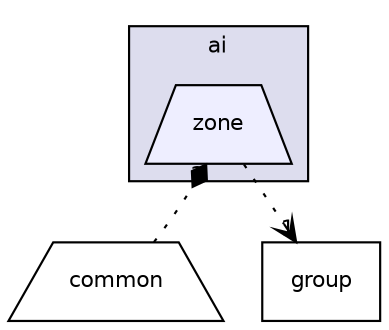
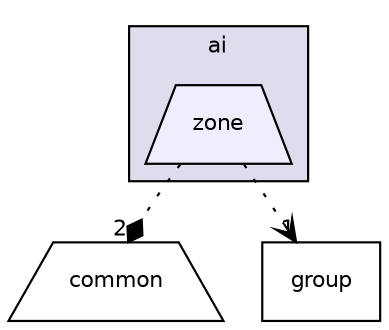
edge "common" -> "zone": reversed
